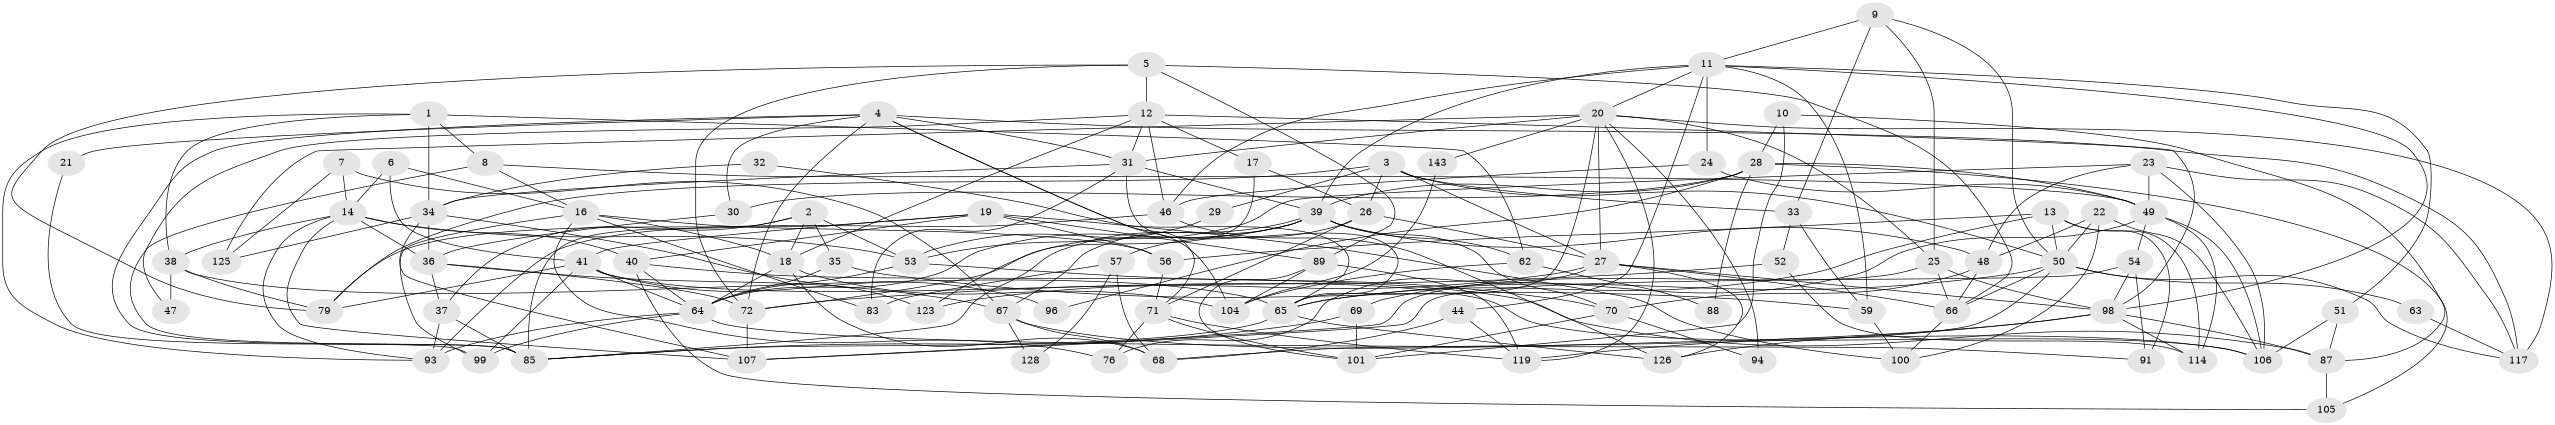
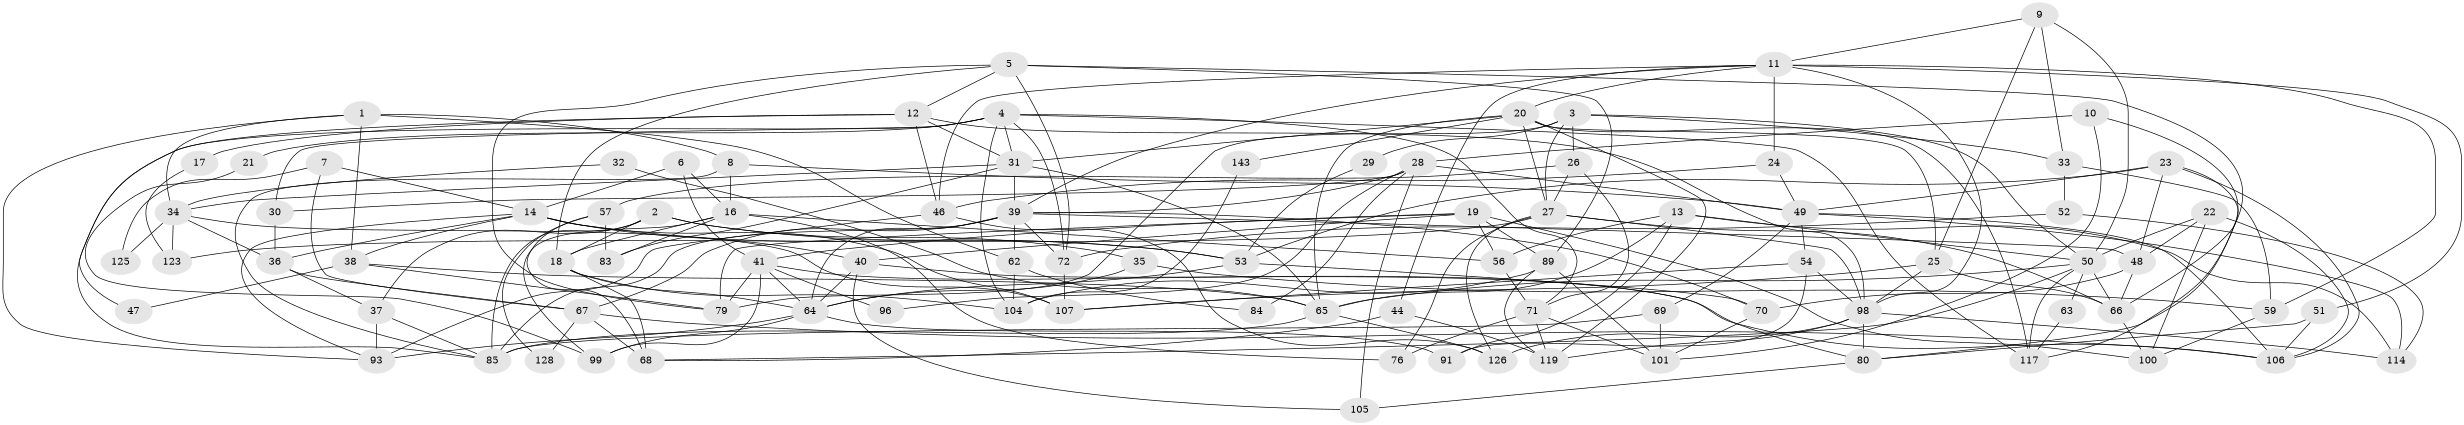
edge "20" -- "125": removed
edge "17" -- "26": removed
edge "12" -- "18": now "5" -- "18"
edge "36" -- "72": removed
node "88": label "88" -> "84"
node "94": removed
node "87": label "87" -> "80"
